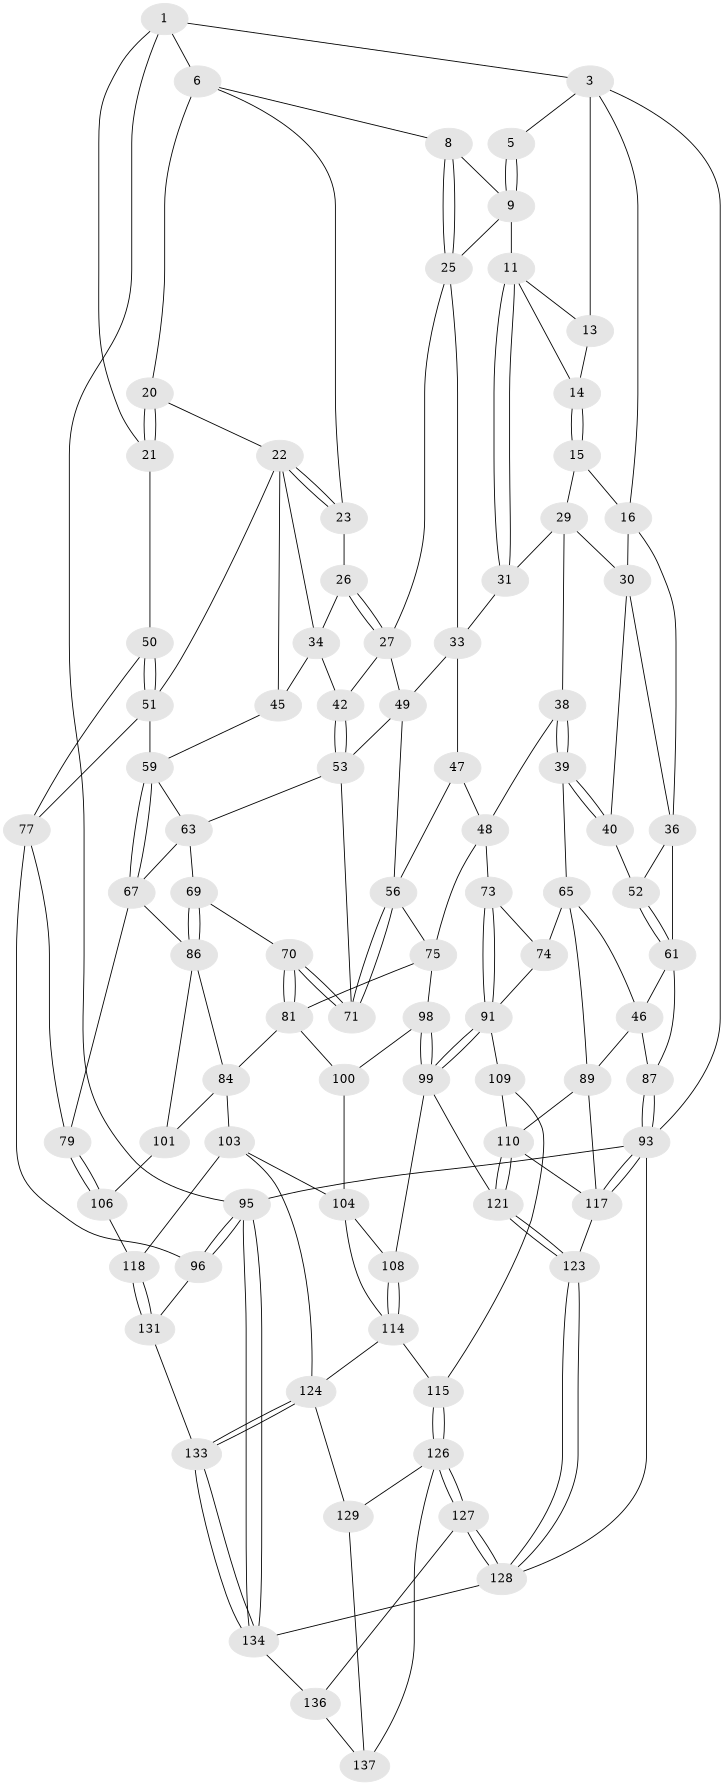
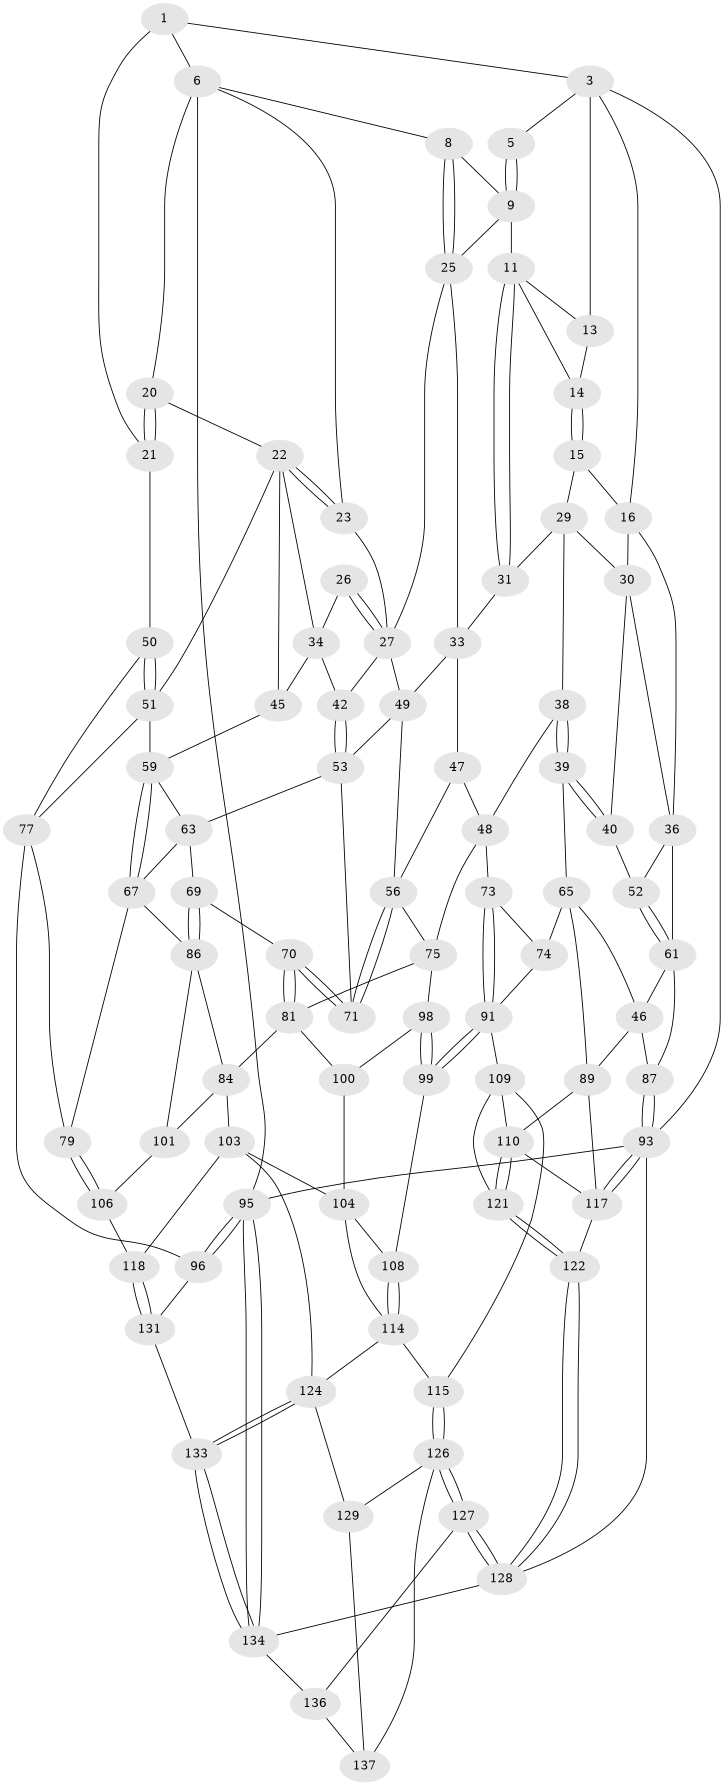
edge "23" -- "26": now "23" -- "27"
edge "1" -- "95": now "6" -- "95"
edge "99" -- "121": now "109" -- "121"
node "123": label "123" -> "122"
